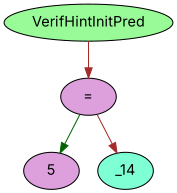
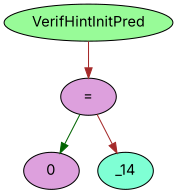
node "5": label "5" -> "0"
